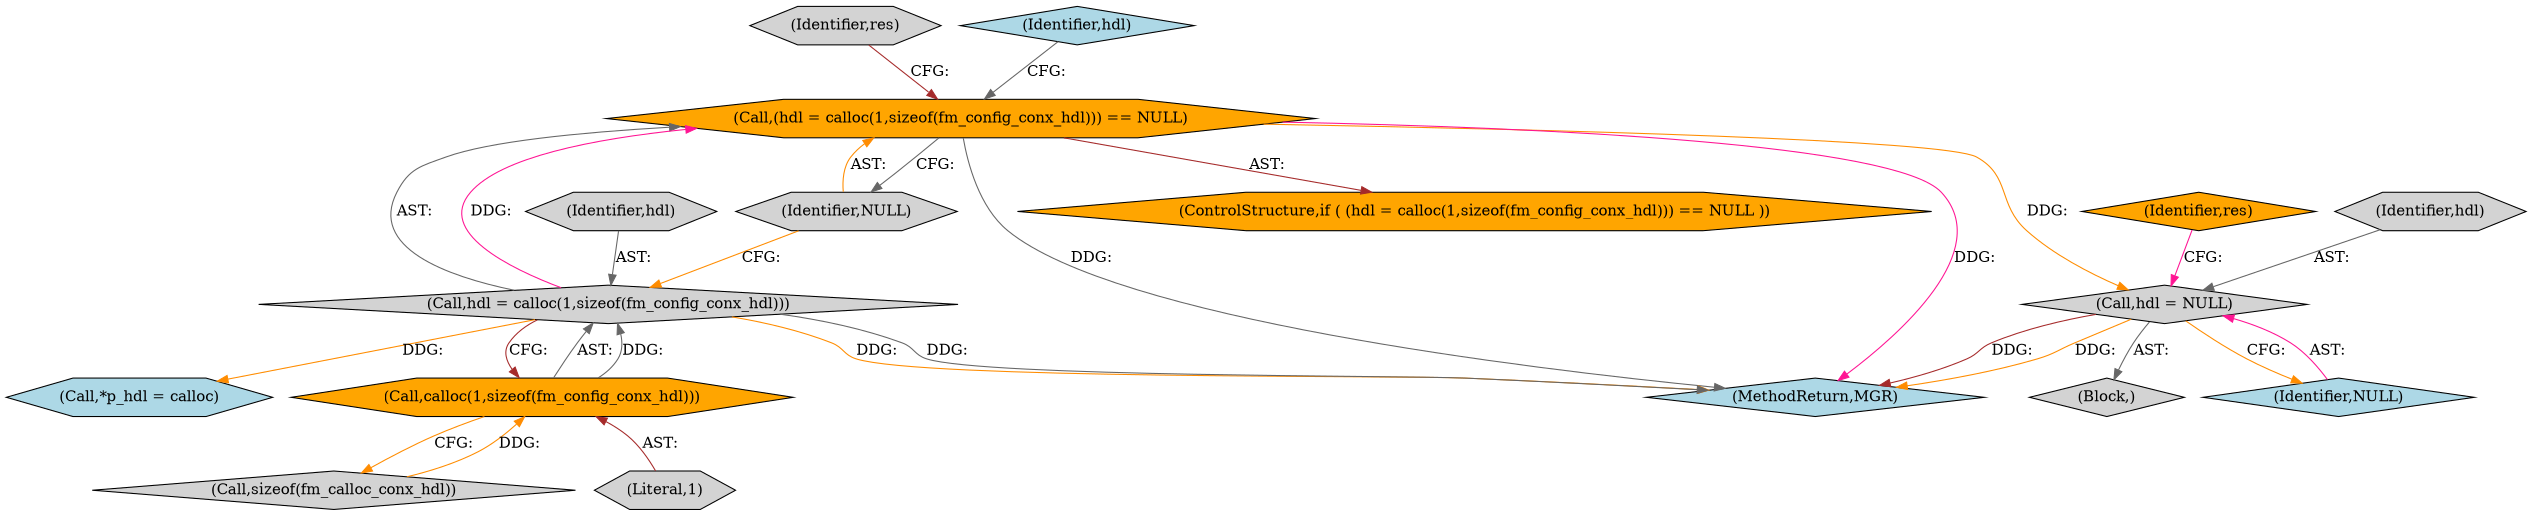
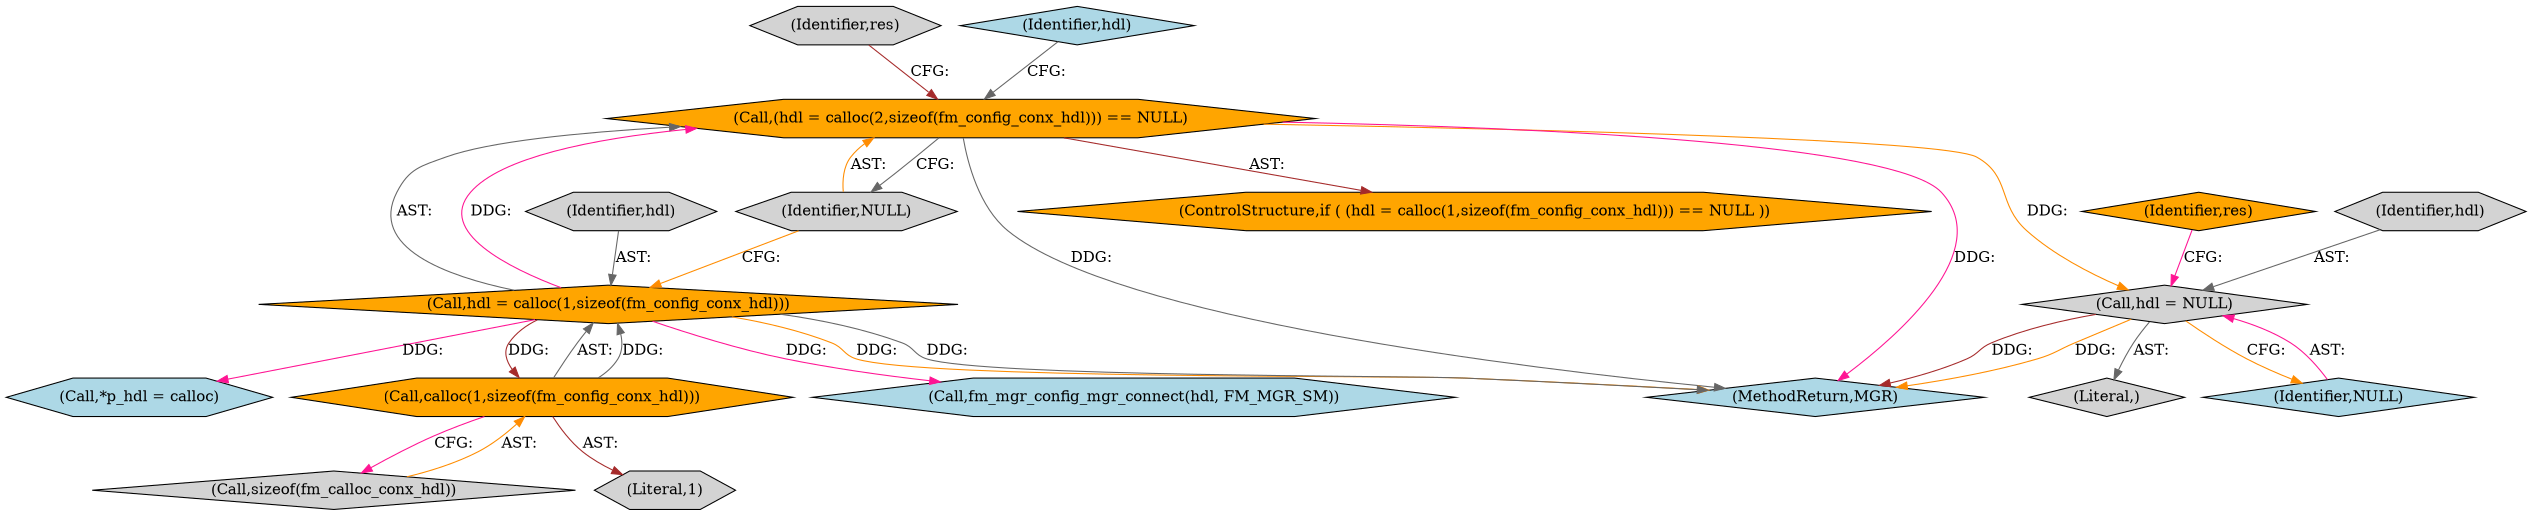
node "(Call,(hdl = calloc(1,sizeof(fm_config_conx_hdl))) == NULL)": label "(Call,(hdl = calloc(1,sizeof(fm_config_conx_hdl))) == NULL)" -> "(Call,(hdl = calloc(2,sizeof(fm_config_conx_hdl))) == NULL)"
node "(Call,hdl = calloc(1,sizeof(fm_config_conx_hdl)))": fillcolor lightgrey -> orange
edge "(Call,hdl = calloc(1,sizeof(fm_config_conx_hdl)))" -> "(Call,*p_hdl = calloc)": color darkorange -> deeppink
edge "(Call,hdl = calloc(1,sizeof(fm_config_conx_hdl)))" -> "(Call,calloc(1,sizeof(fm_config_conx_hdl)))": label "CFG: " -> "DDG: "
node "(Call,fm_mgr_config_mgr_connect(hdl, FM_MGR_SM))": added
node "(Block,)": label "(Block,)" -> "(Literal,)"
edge "(Call,calloc(1,sizeof(fm_config_conx_hdl)))" -> "(Call,sizeof(fm_calloc_conx_hdl))": color darkorange -> deeppink
edge "(Literal,1)" -> "(Call,calloc(1,sizeof(fm_config_conx_hdl)))": reversed
edge "(Call,sizeof(fm_calloc_conx_hdl))" -> "(Call,calloc(1,sizeof(fm_config_conx_hdl)))": label "DDG: " -> "AST: "
